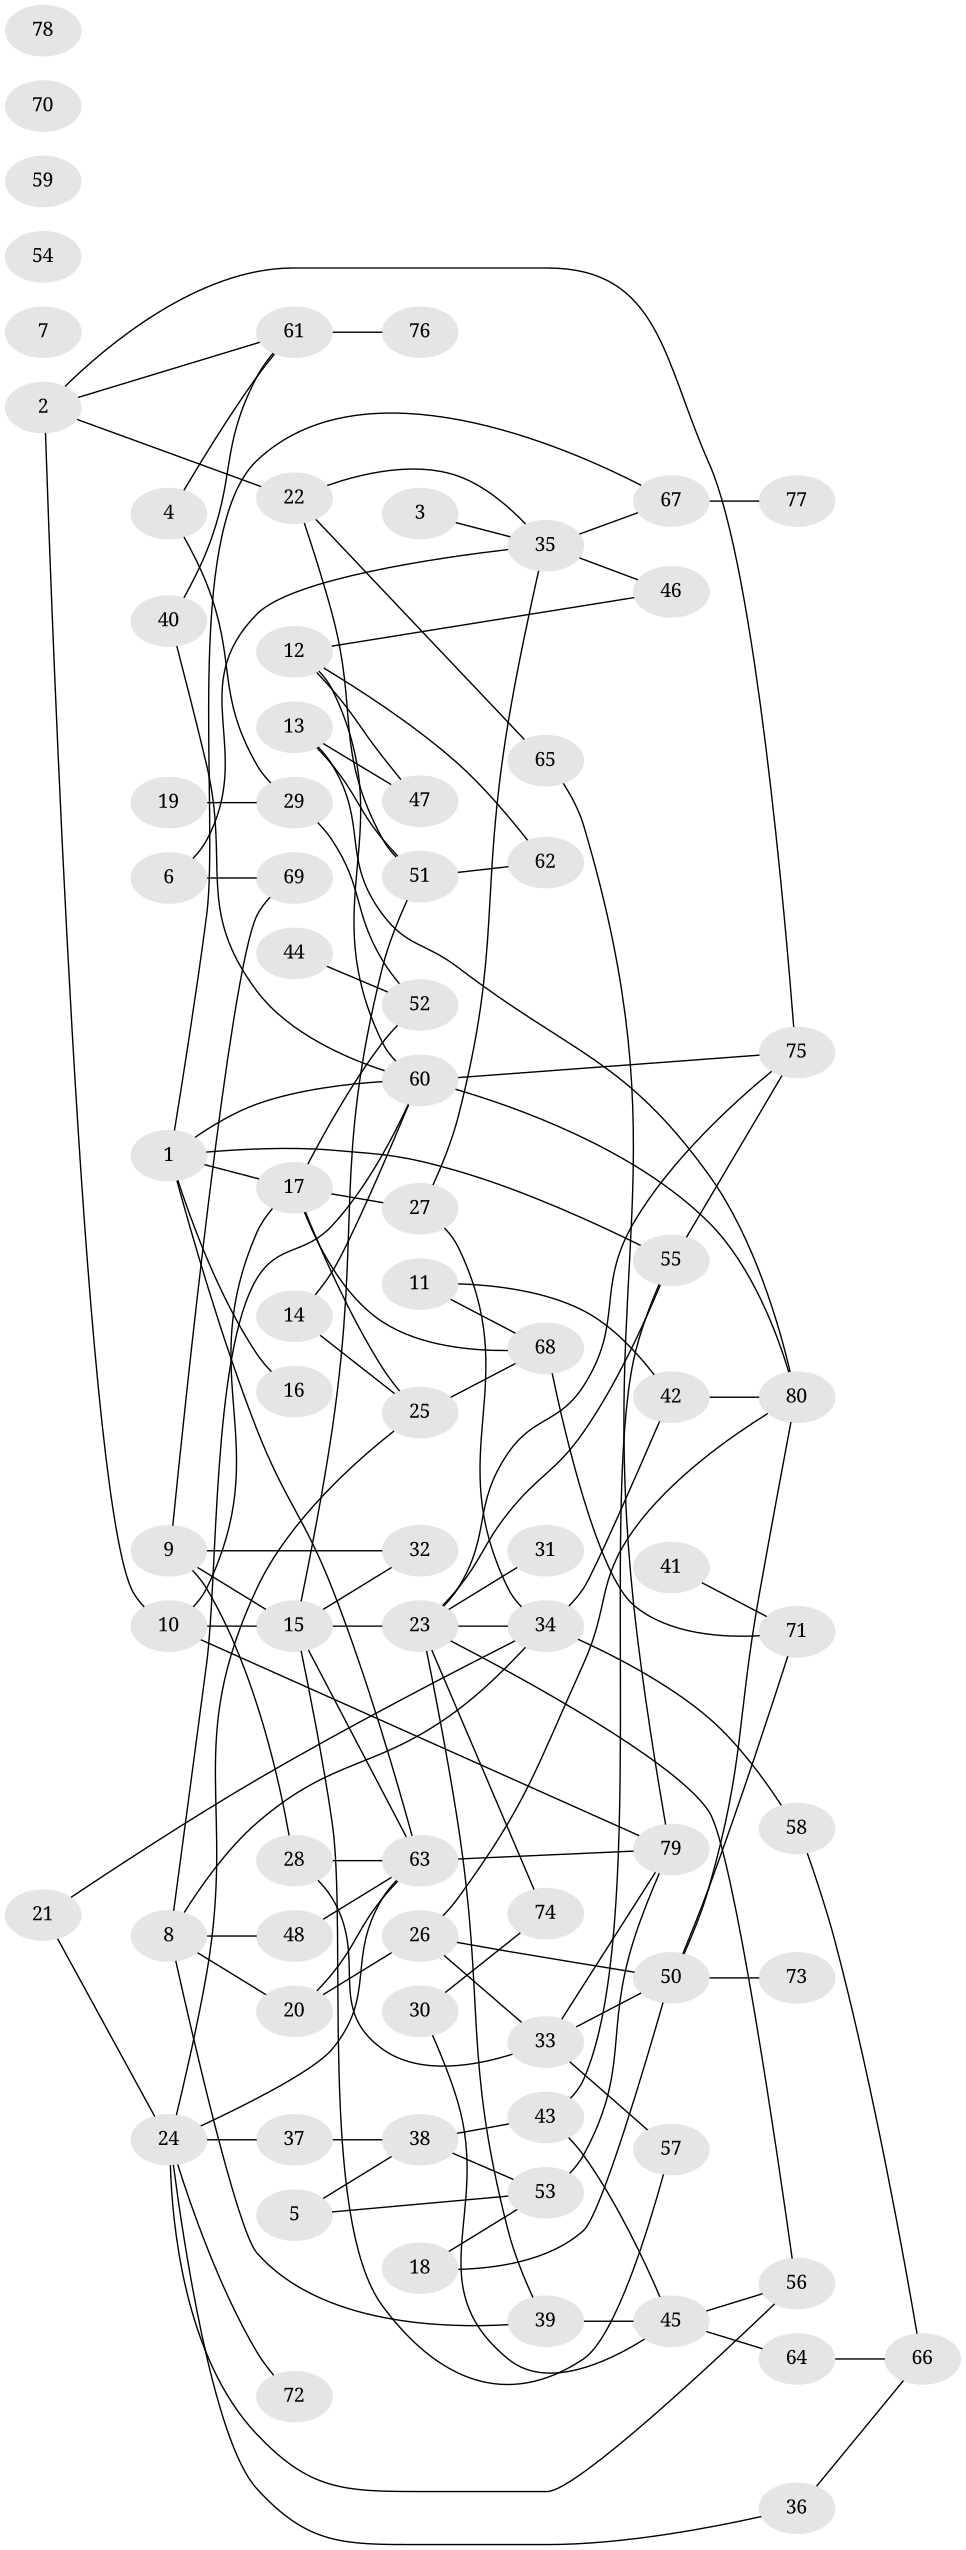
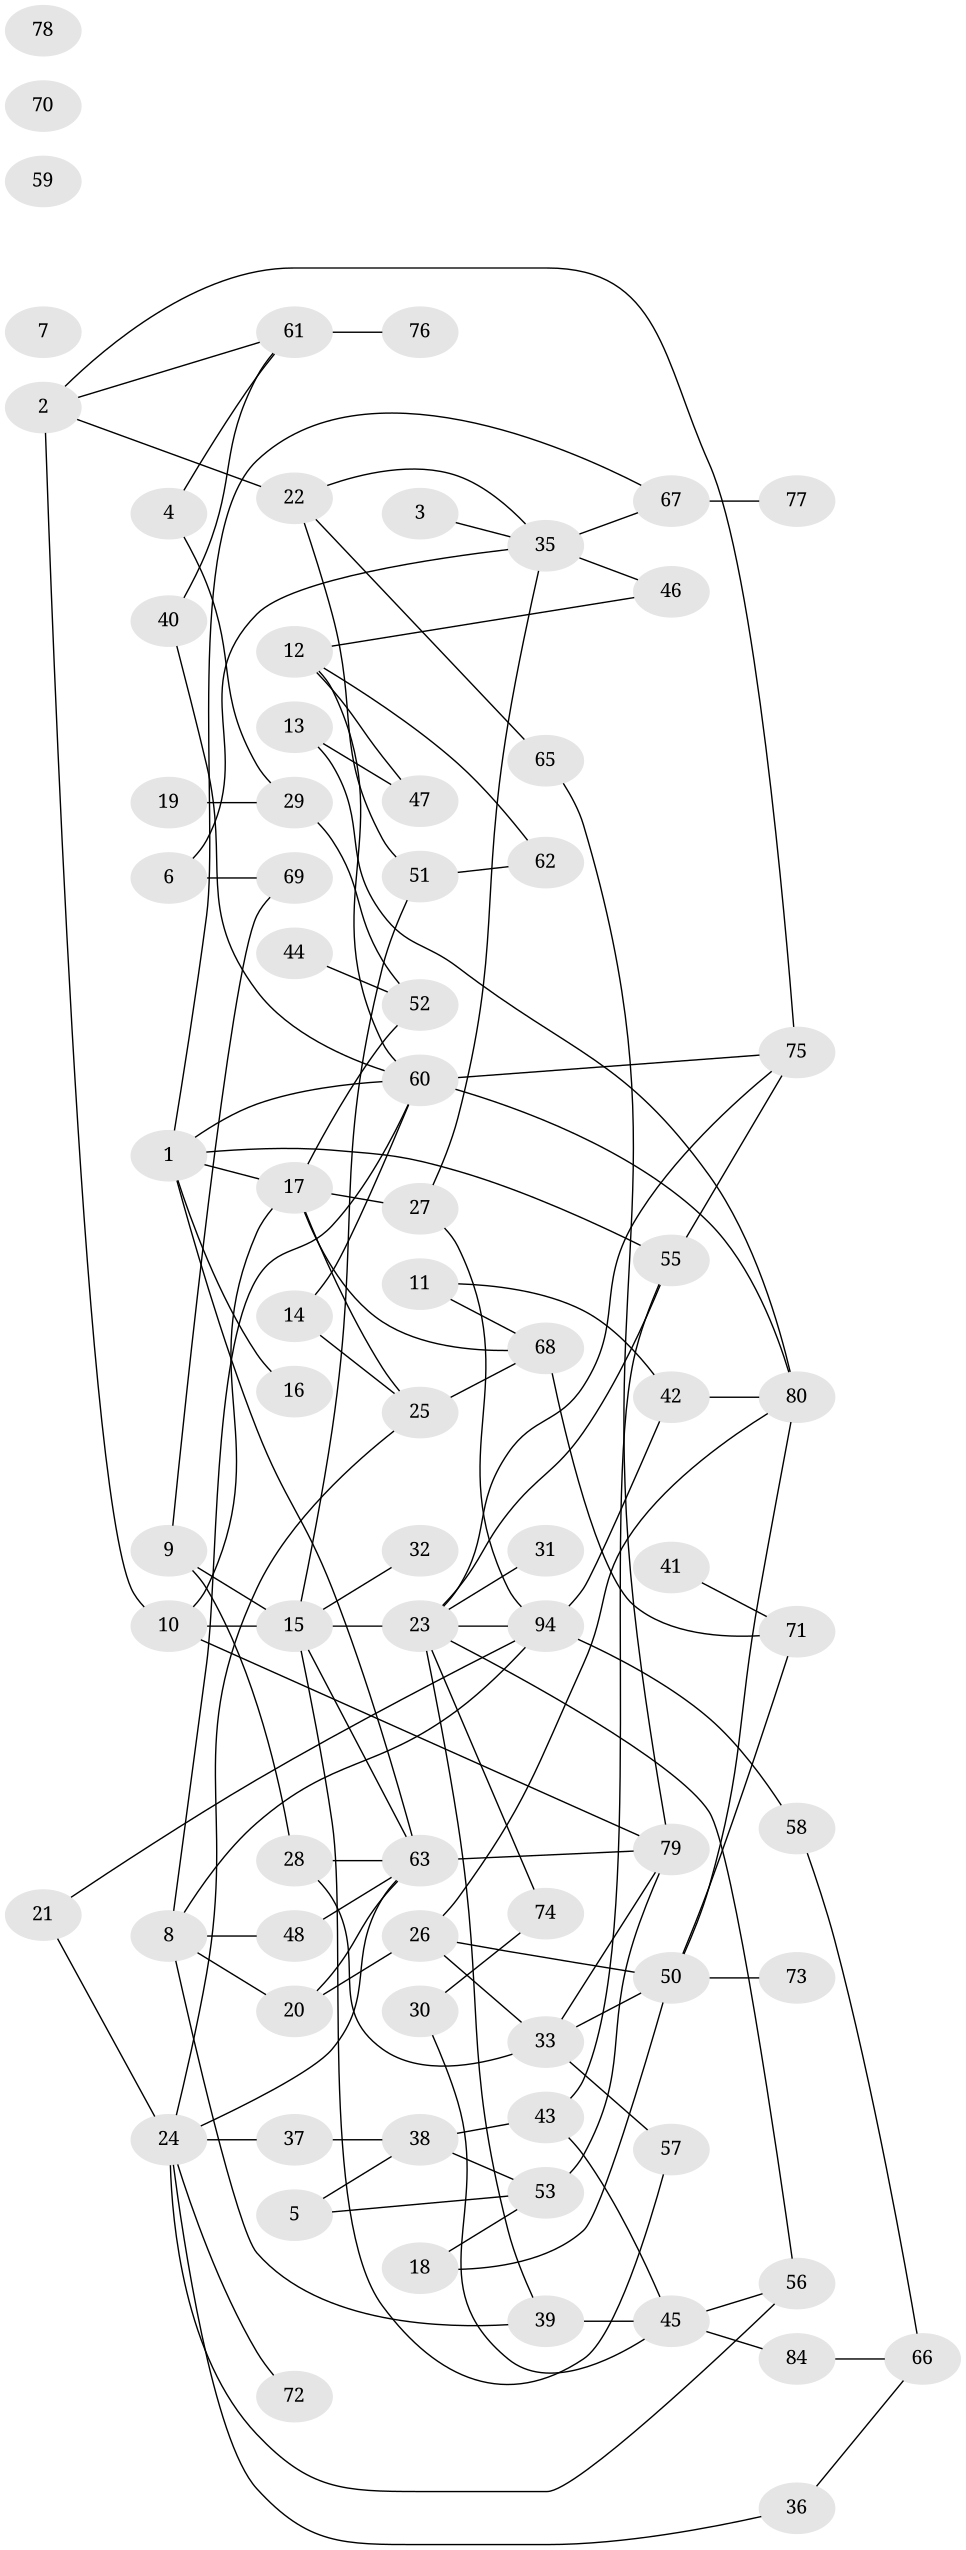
node "54": removed
edge "13" -- "51": removed
edge "9" -- "32": removed
node "34": label "34" -> "94"
node "64": label "64" -> "84"
